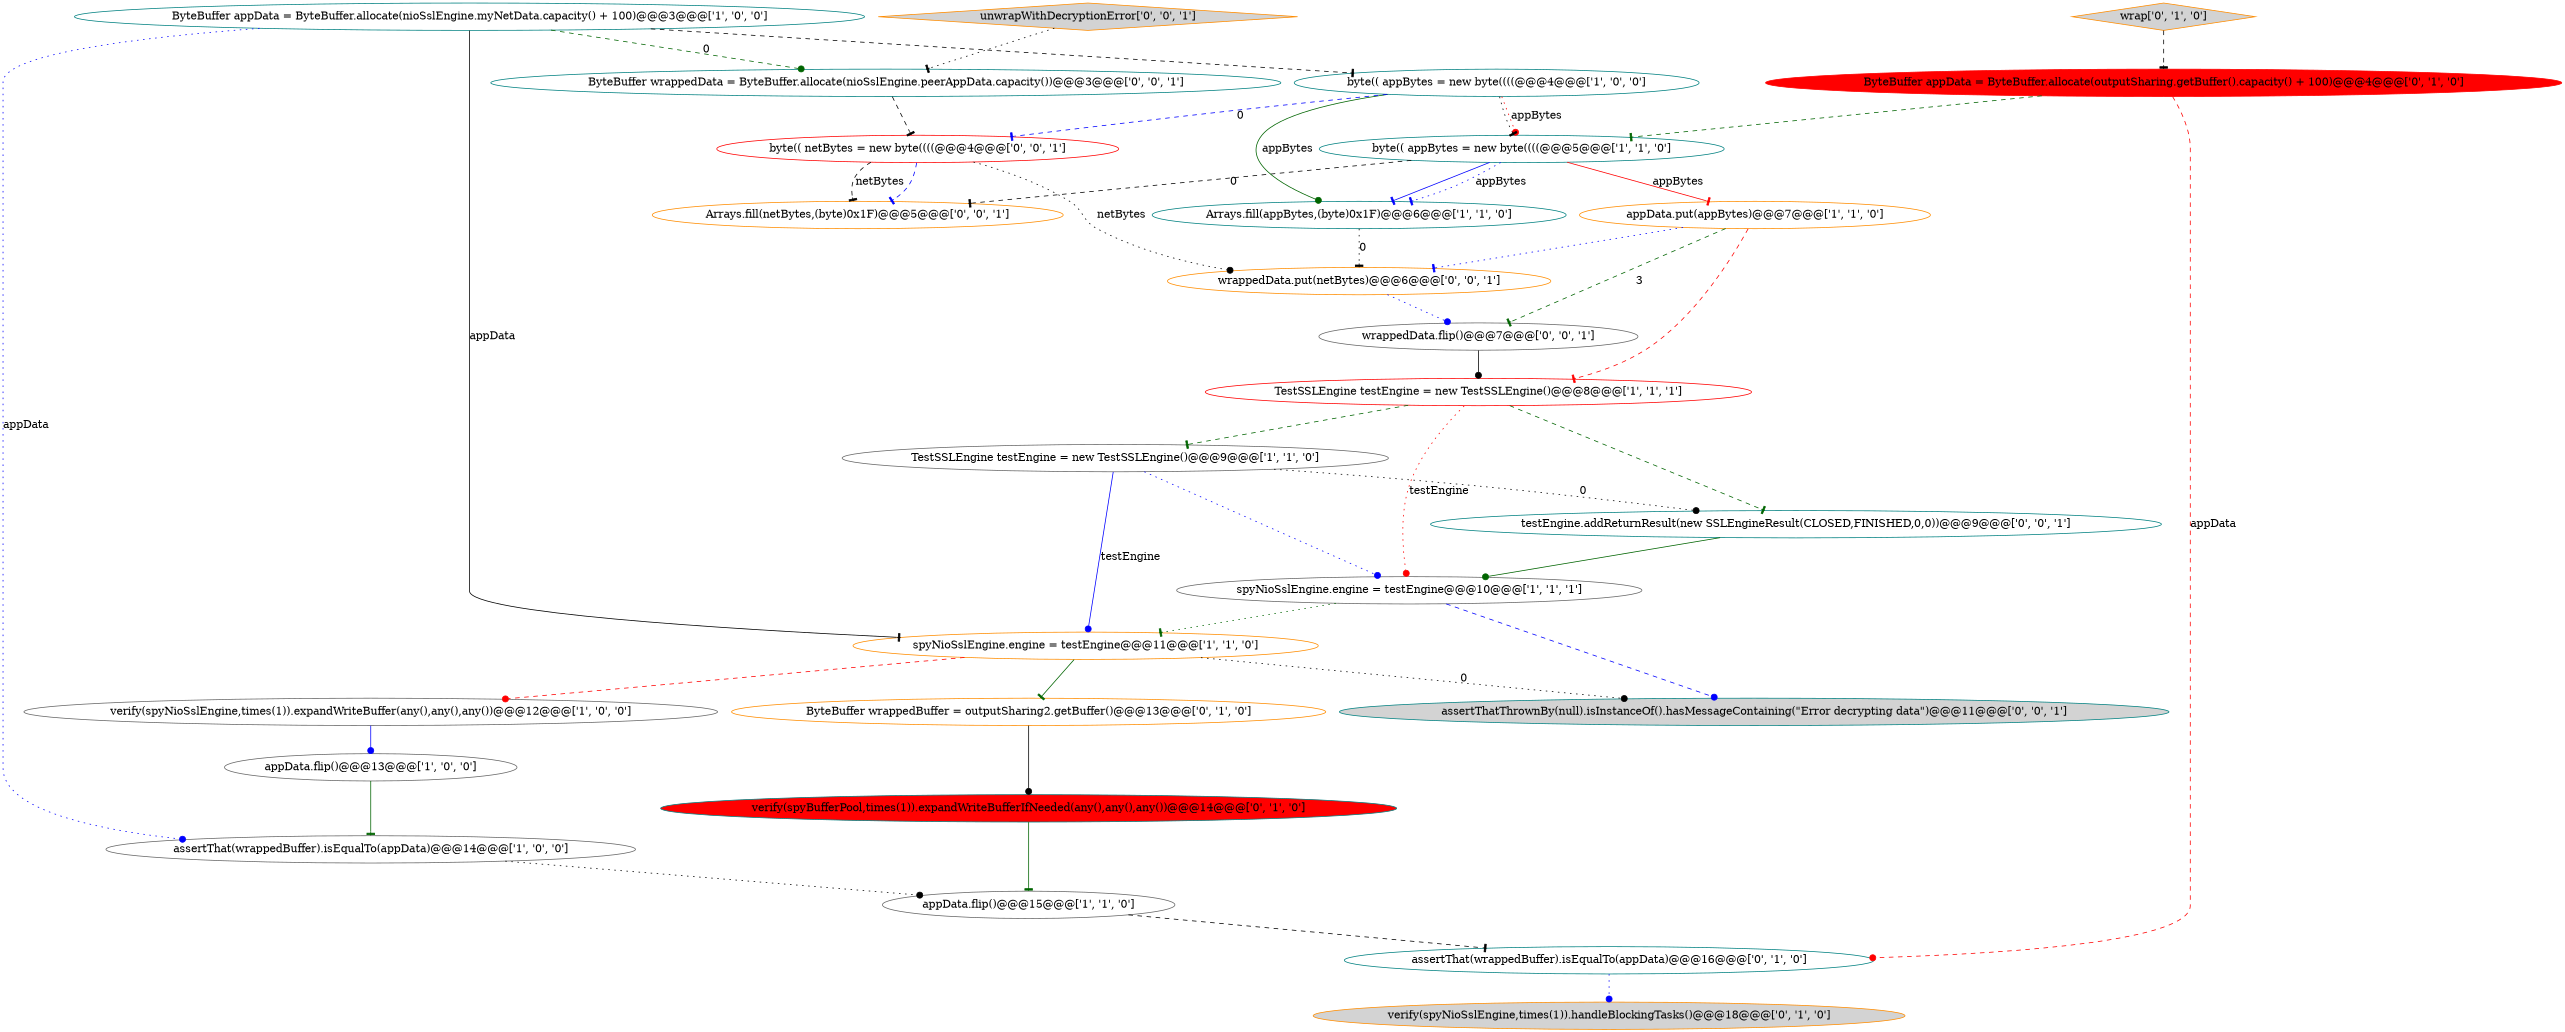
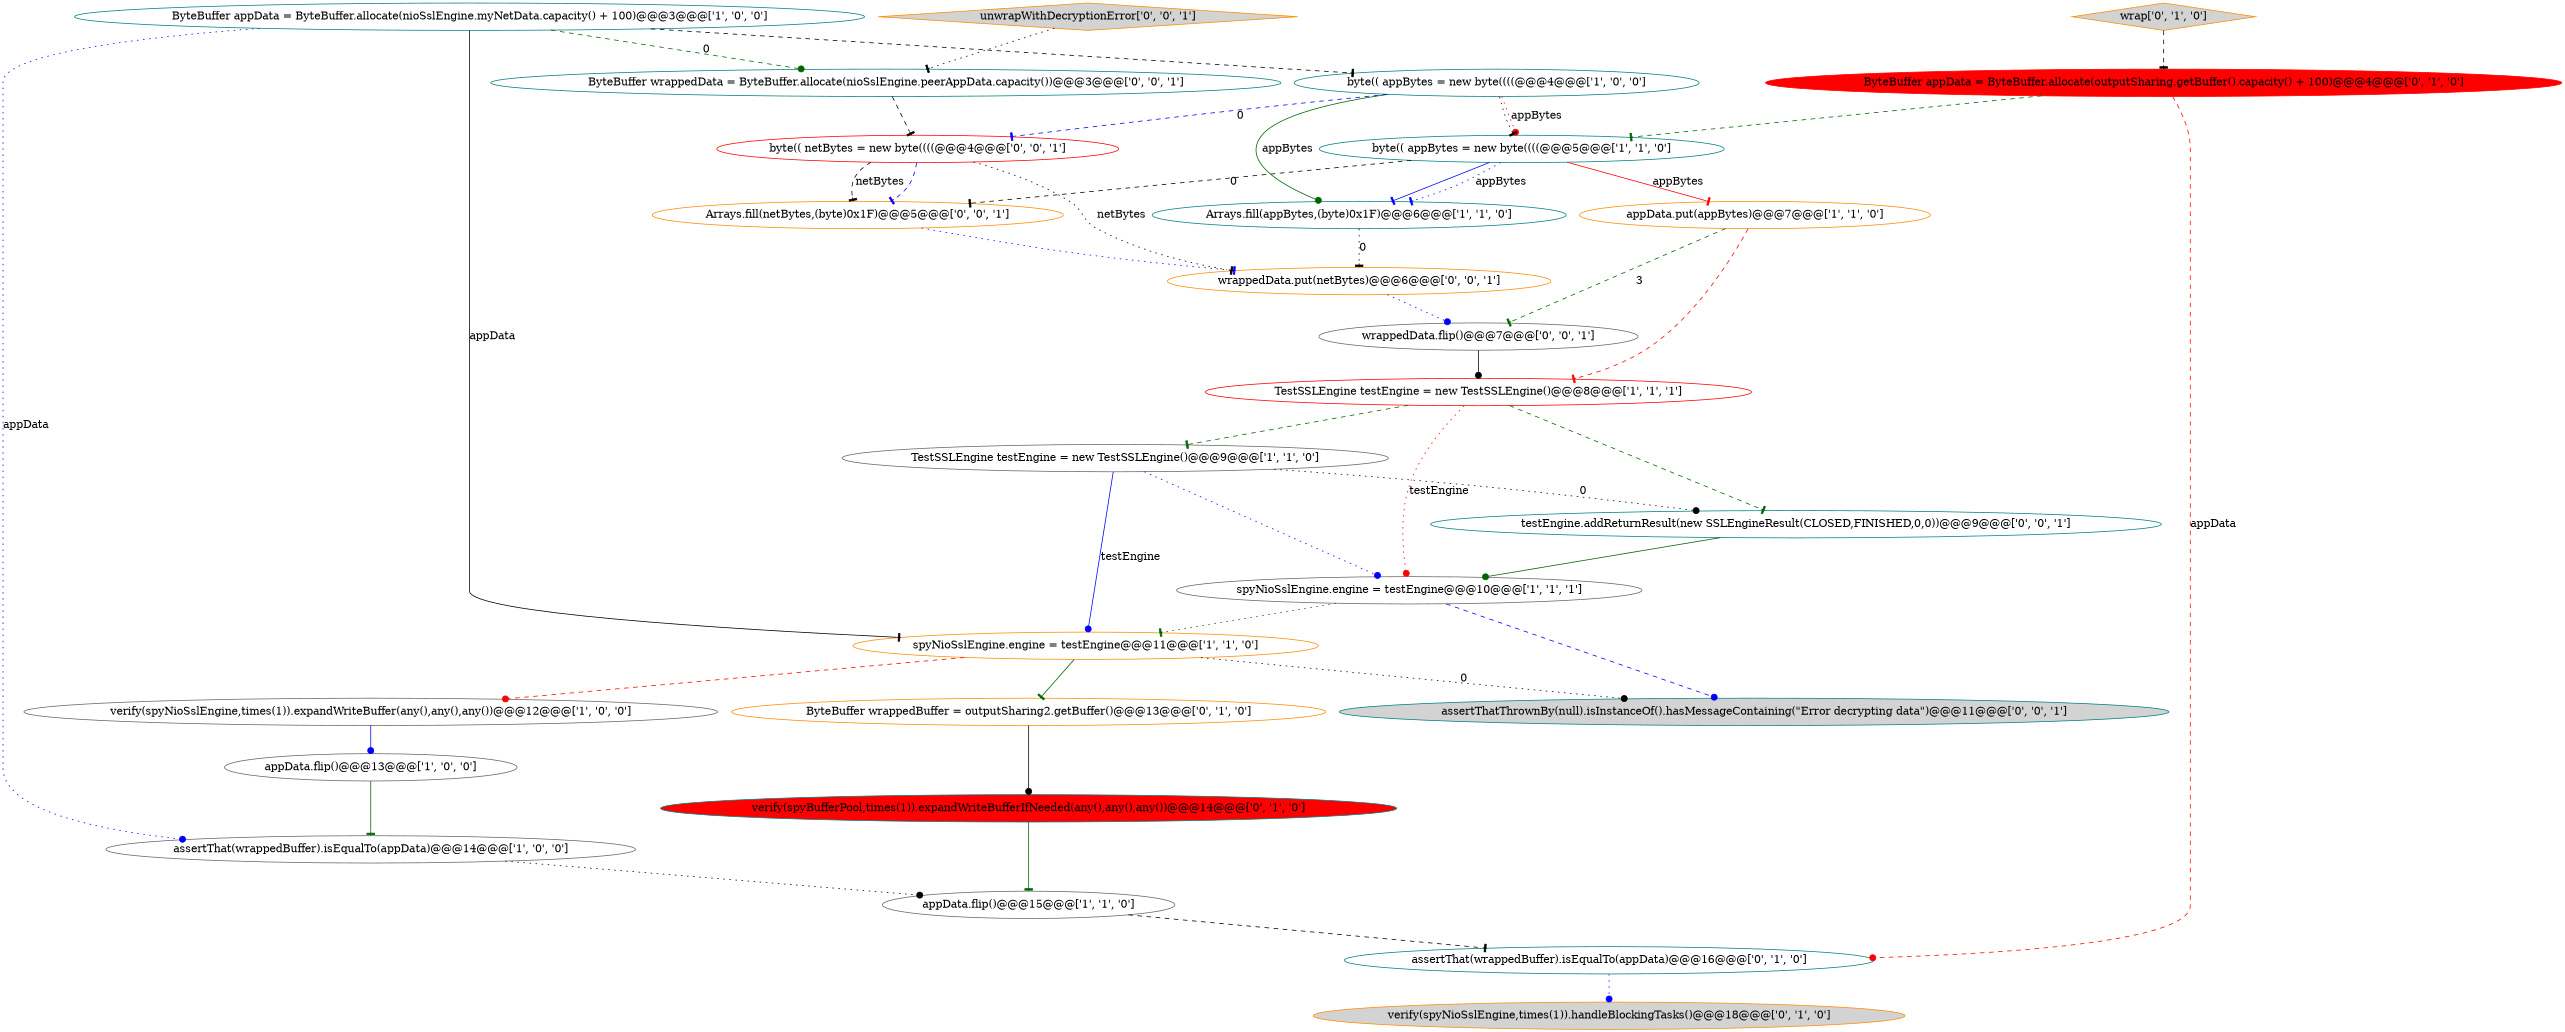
edge "byte(( netBytes = new byte((((@@@4@@@['0', '0', '1']" -> "wrappedData.put(netBytes)@@@6@@@['0', '0', '1']": arrowhead dot -> tee
edge "appData.put(appBytes)@@@7@@@['1', '1', '0']" -> "wrappedData.put(netBytes)@@@6@@@['0', '0', '1']": now "Arrays.fill(netBytes,(byte)0x1F)@@@5@@@['0', '0', '1']" -> "wrappedData.put(netBytes)@@@6@@@['0', '0', '1']"
